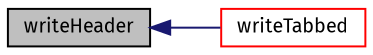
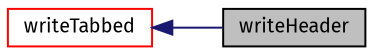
edge "writeTabbed" -> "writeHeader": reversed
